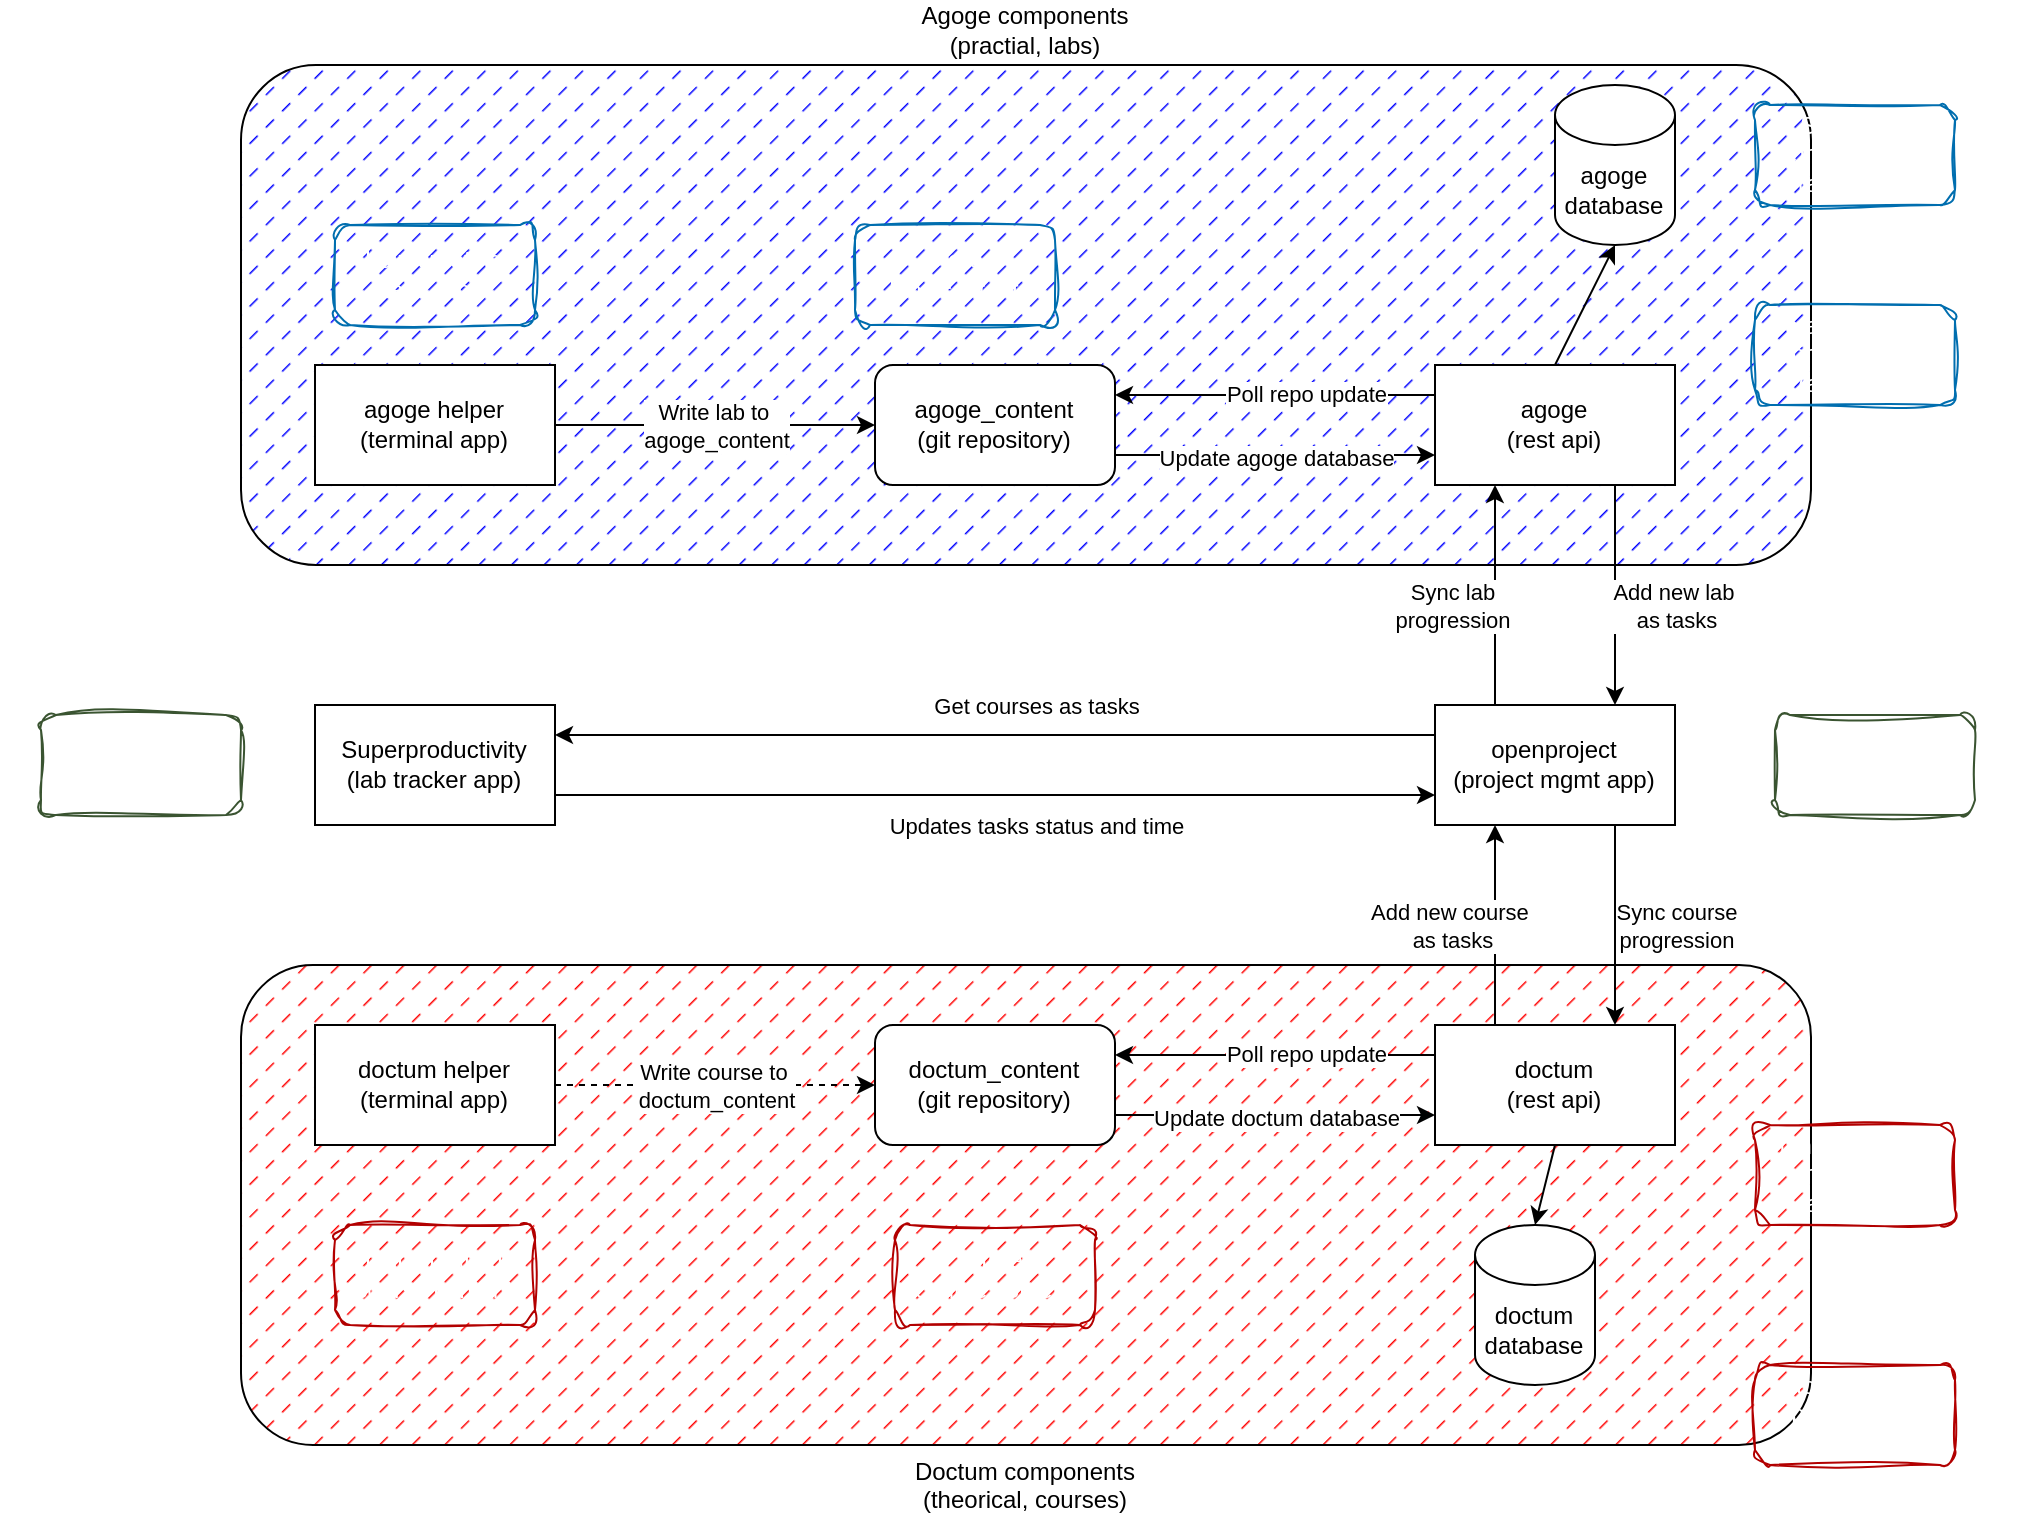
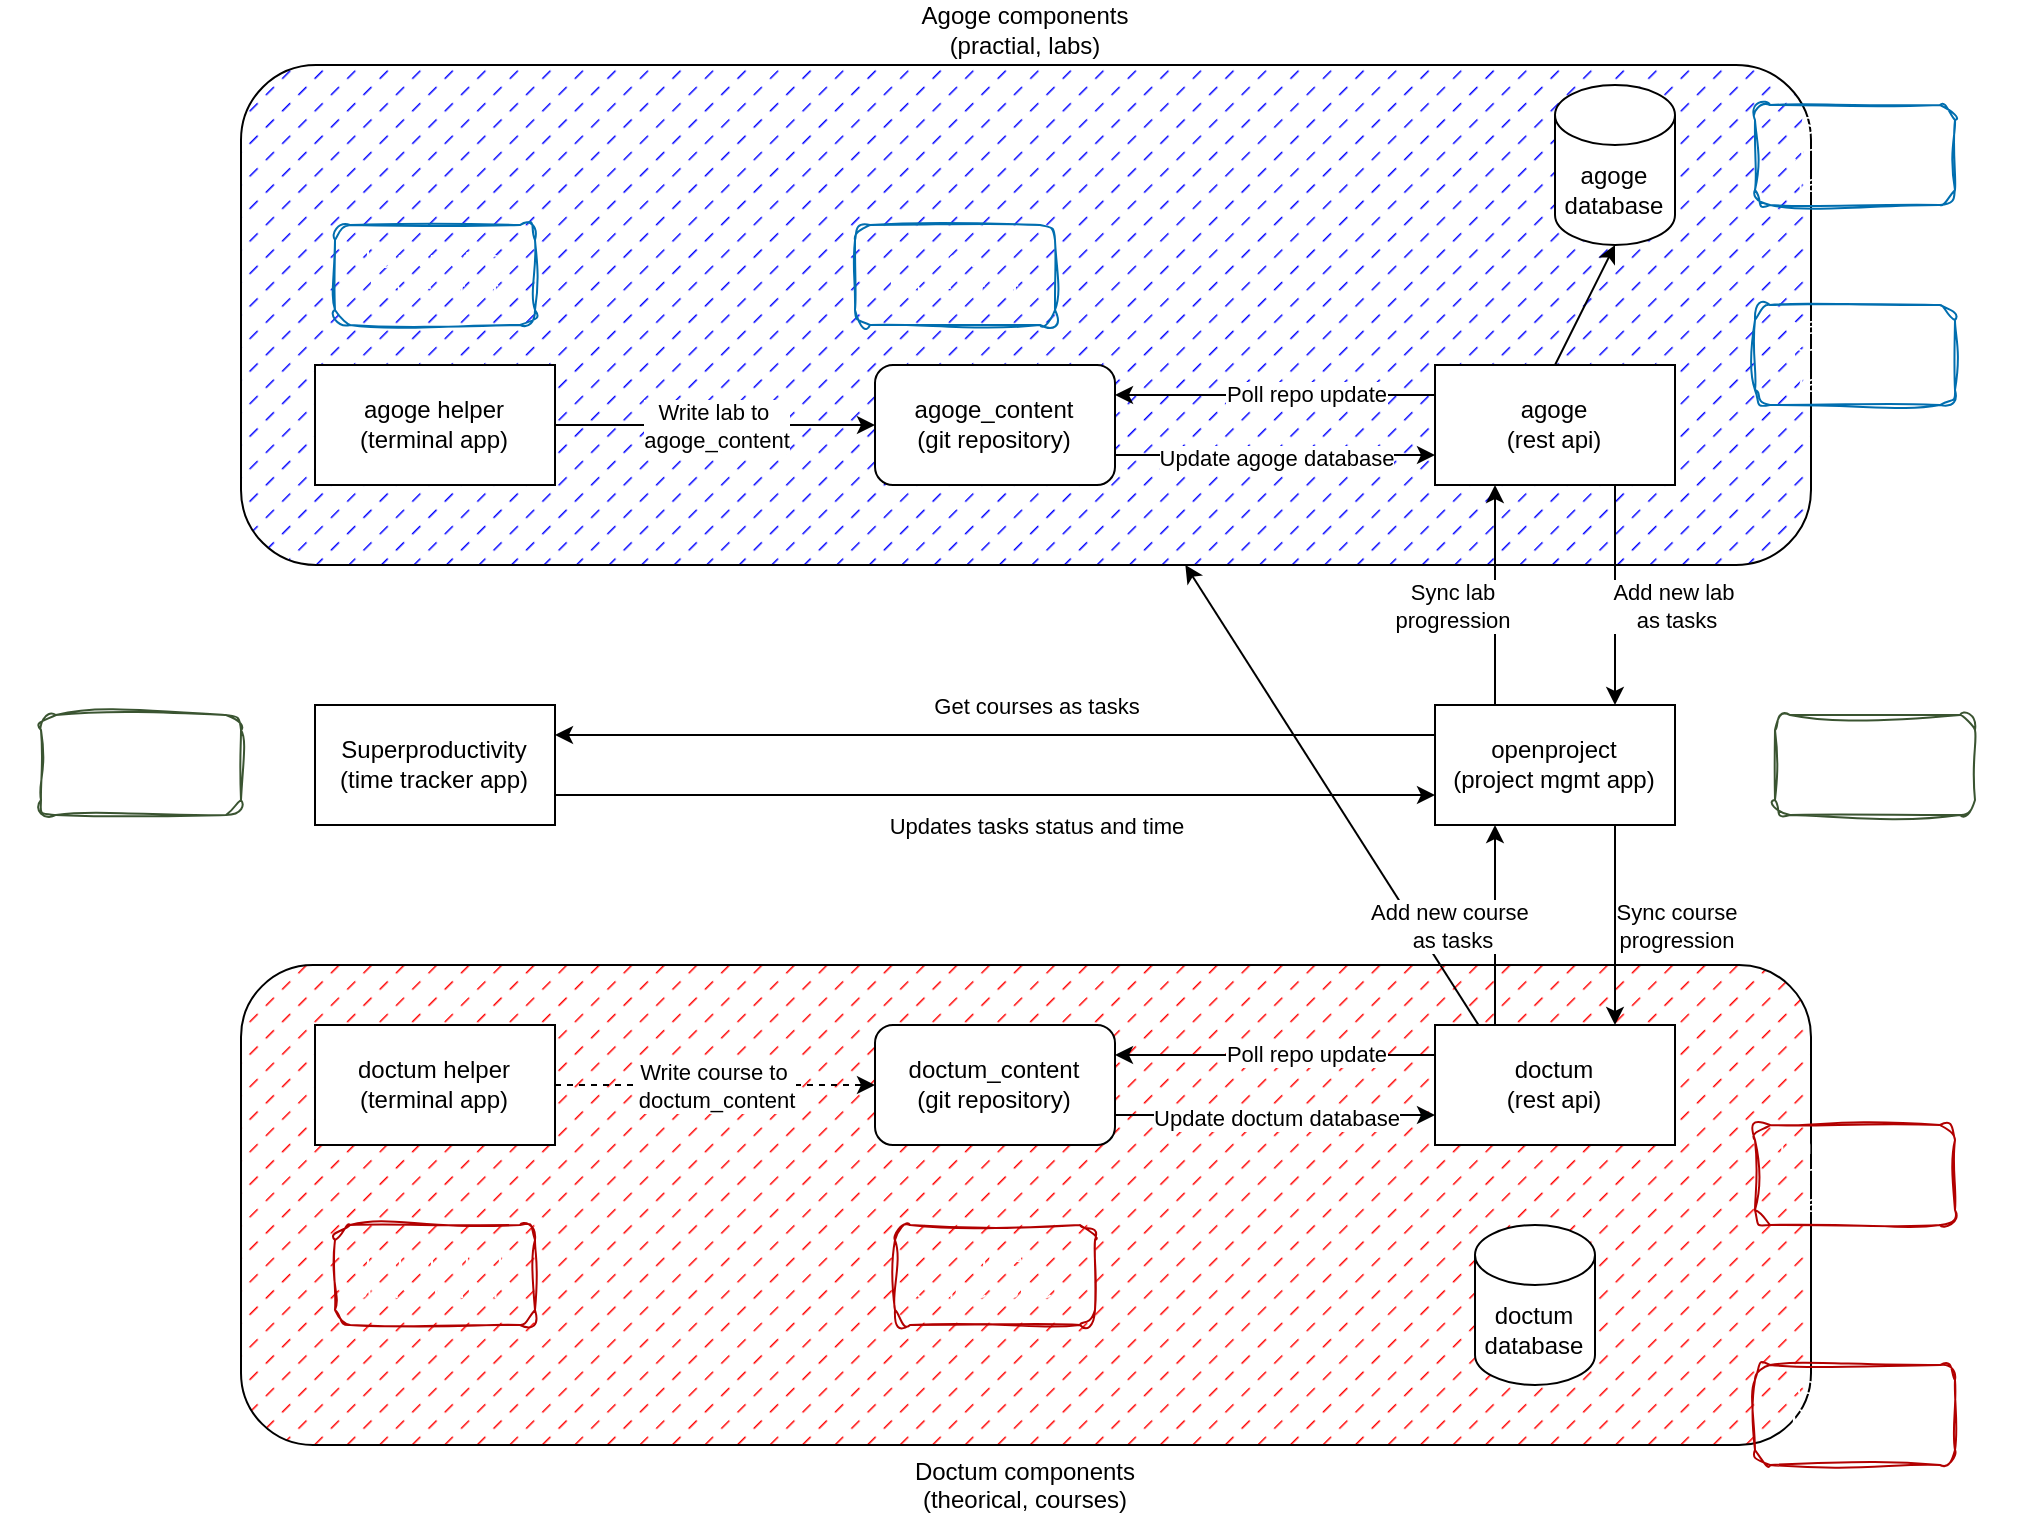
node "help creating labs repo": label "help creating labs repo" -> "help creating labs content"
node "Superproductivity (lab tracker app)": label "Superproductivity (lab tracker app)" -> "Superproductivity (time tracker app)"
edge "doctum (rest api)" -> "doctum database": now "doctum (rest api)" -> "Agoge components (practial, labs)"
